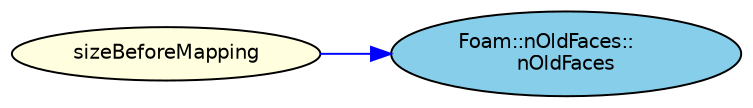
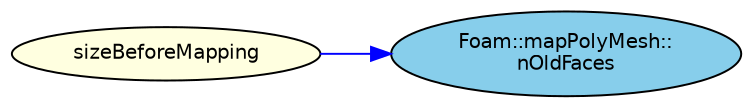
node "Foam::nOldFaces:: nOldFaces": label "Foam::nOldFaces:: nOldFaces" -> "Foam::mapPolyMesh:: nOldFaces"
